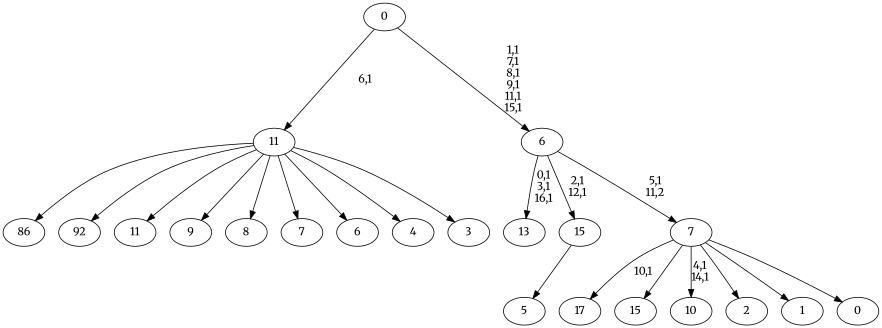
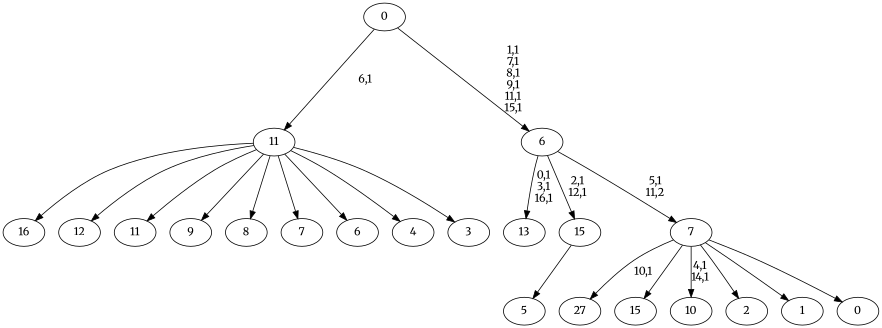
node "86": label "86" -> "16"
node "92": label "92" -> "12"
node "17": label "17" -> "27"
